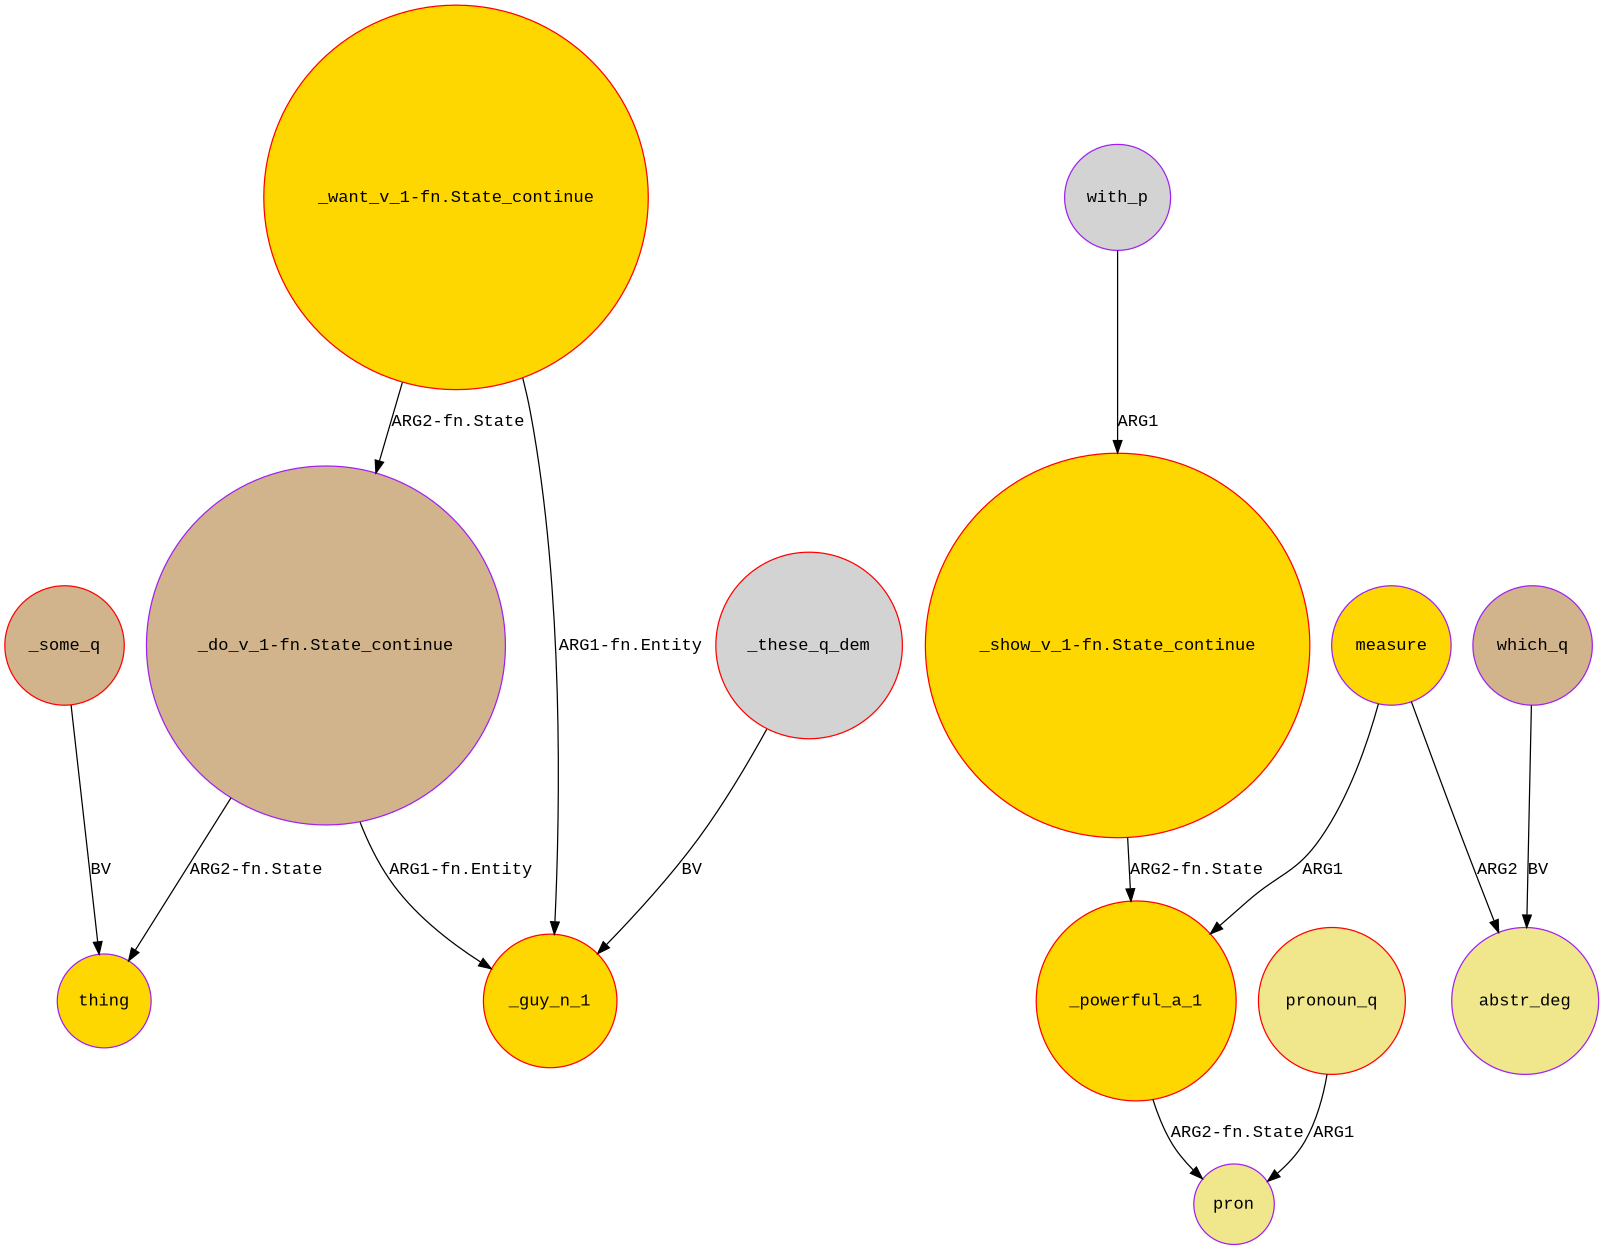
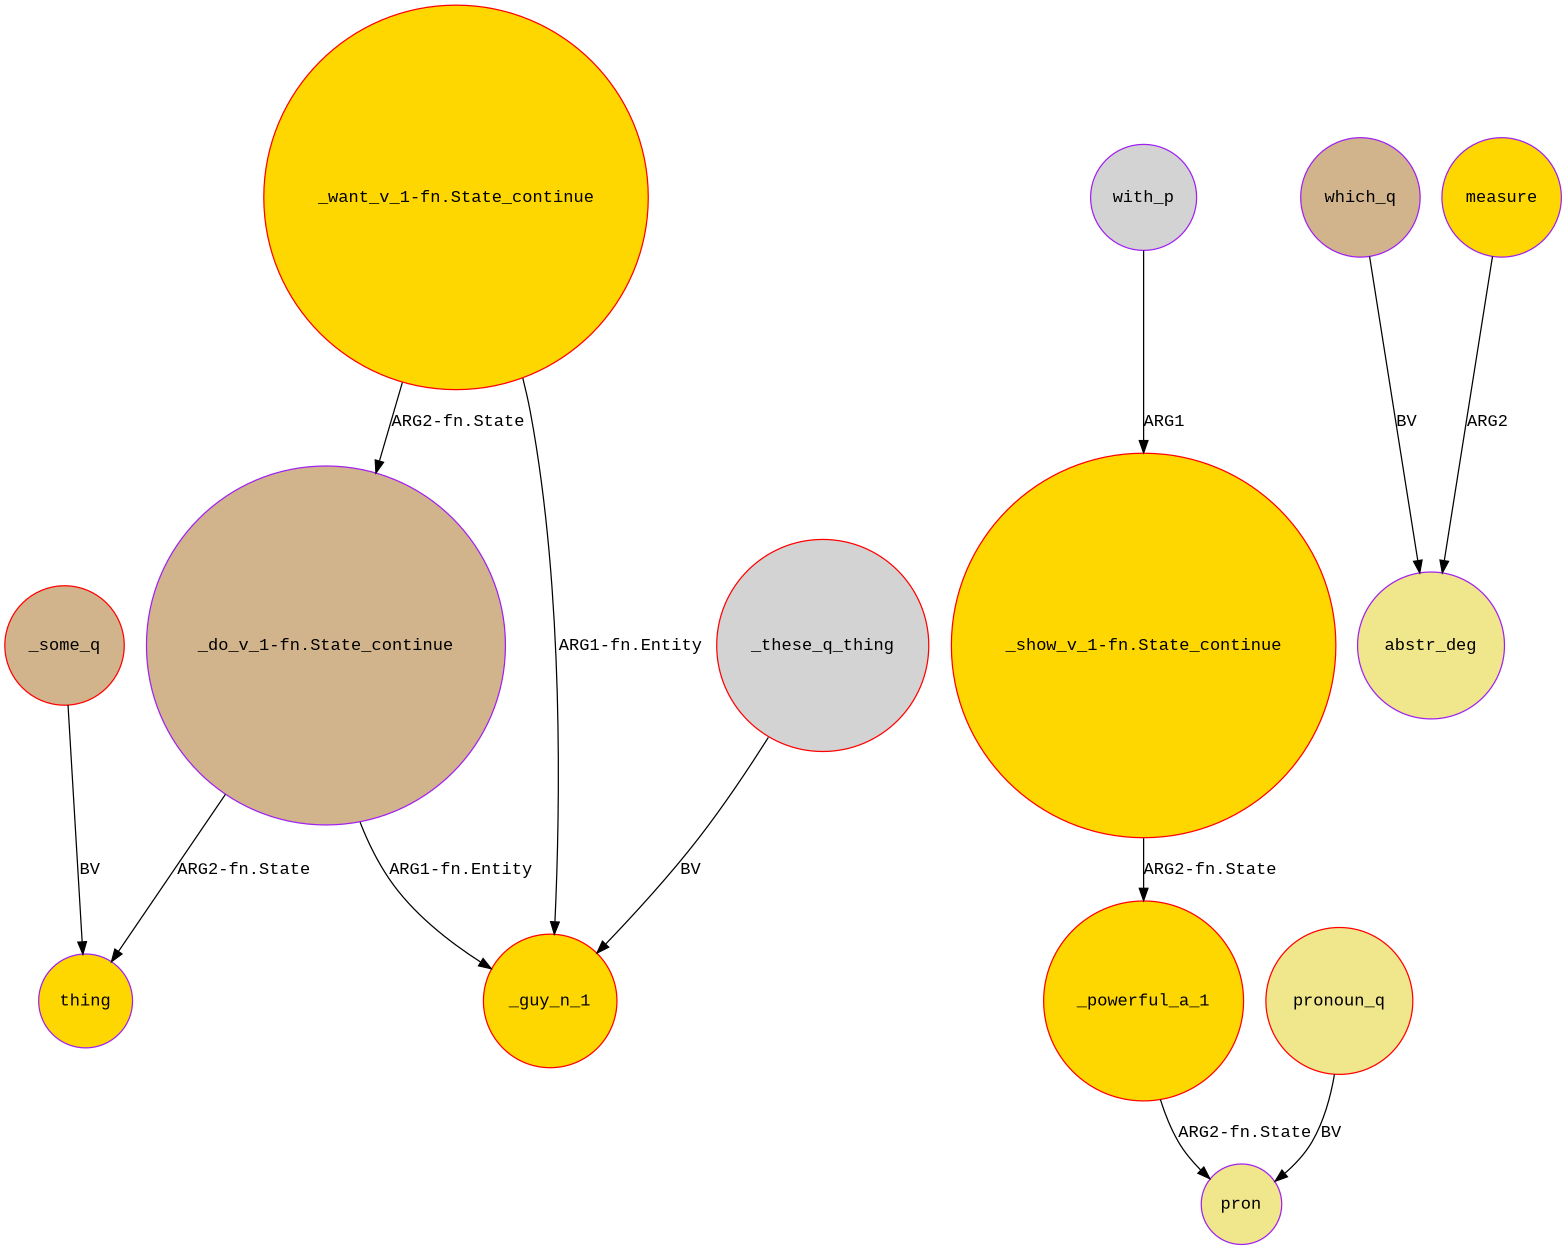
node "_these_q_dem": label "_these_q_dem" -> "_these_q_thing"
edge "measure" -> "_powerful_a_1": removed, label "ARG1"
edge "pronoun_q" -> "pron": label "ARG1" -> "BV"
